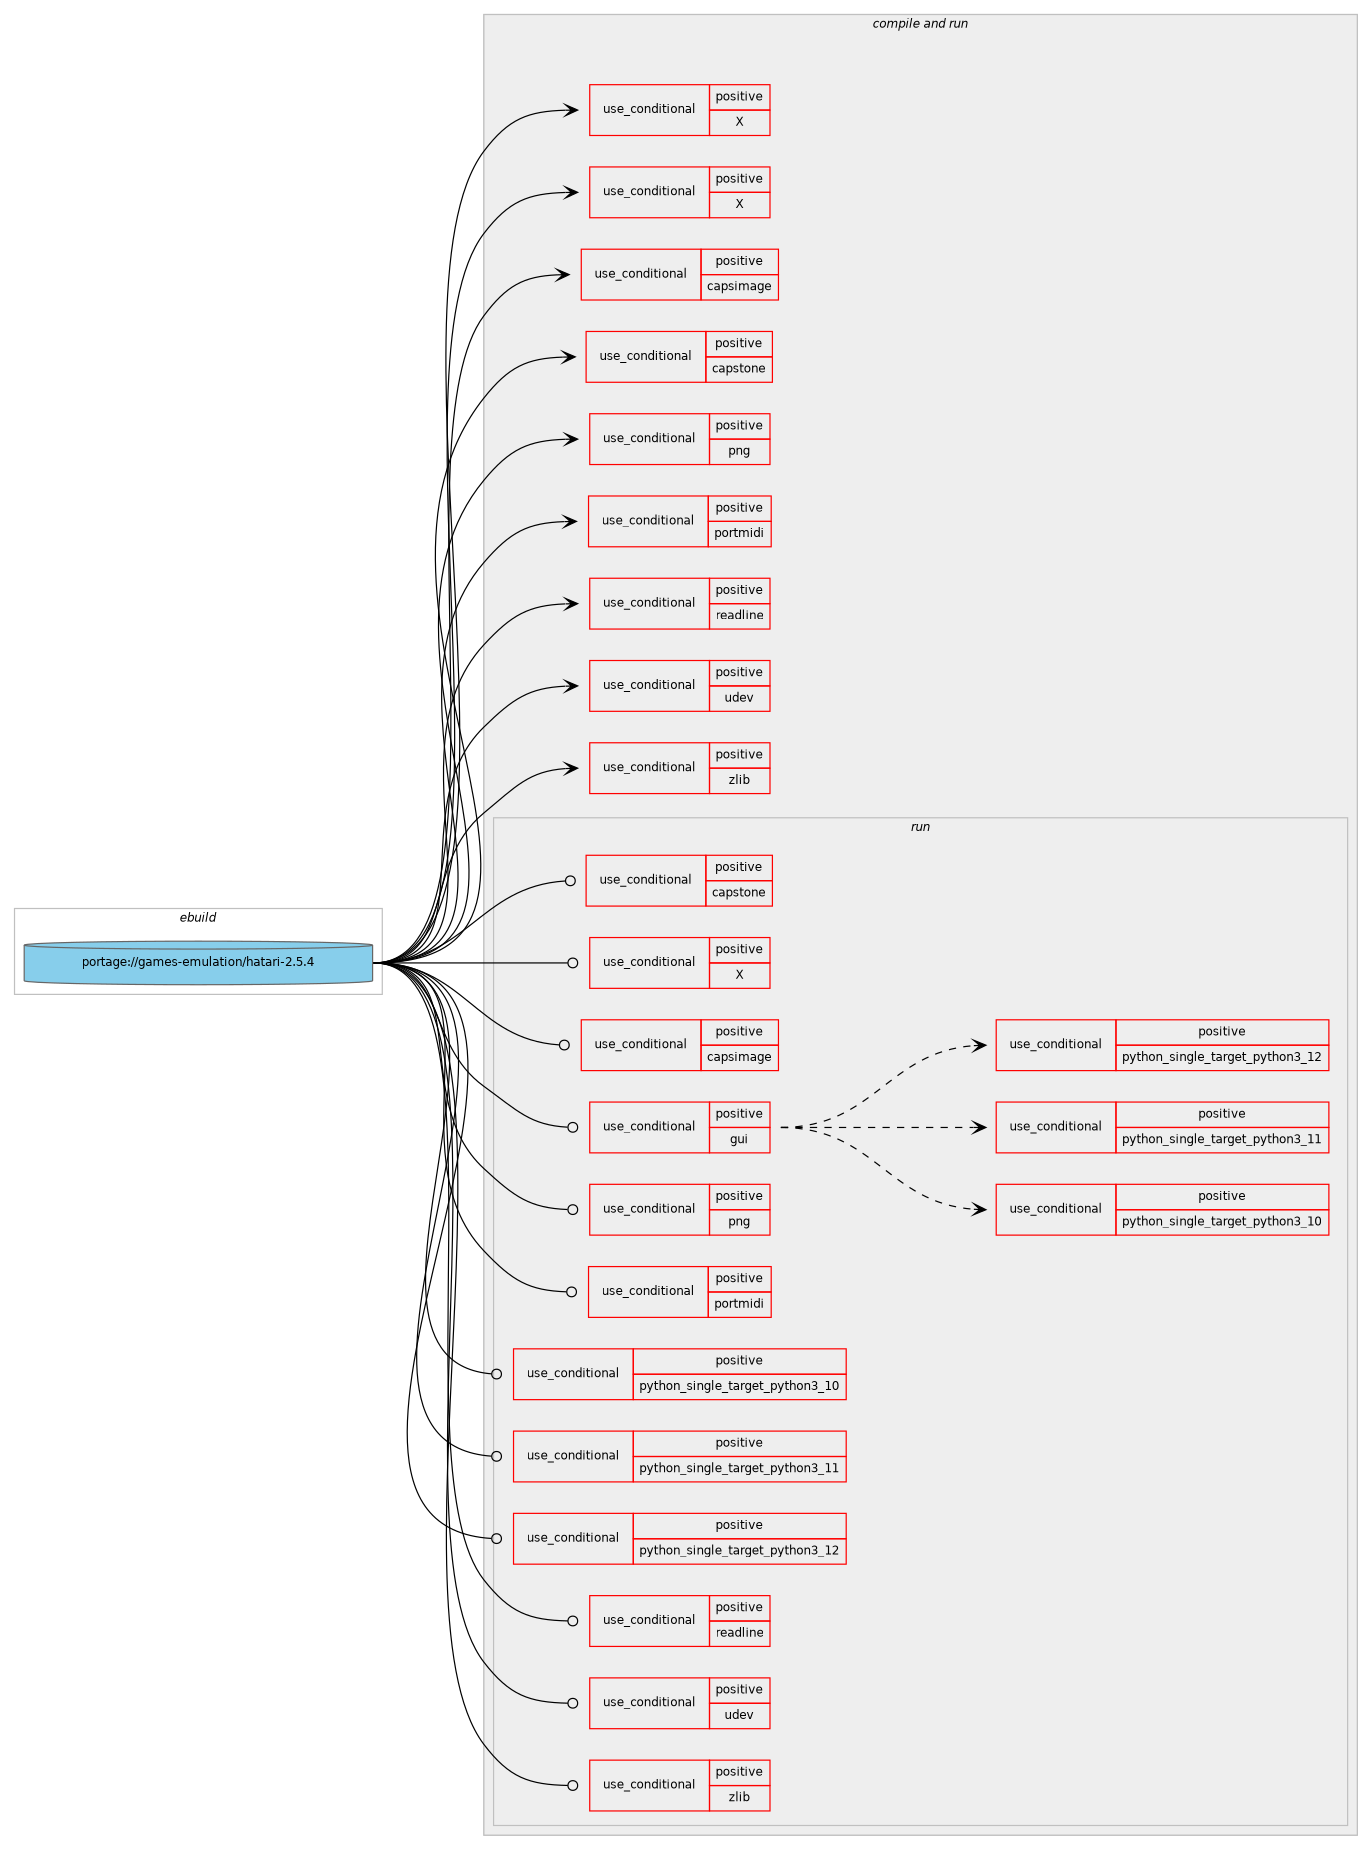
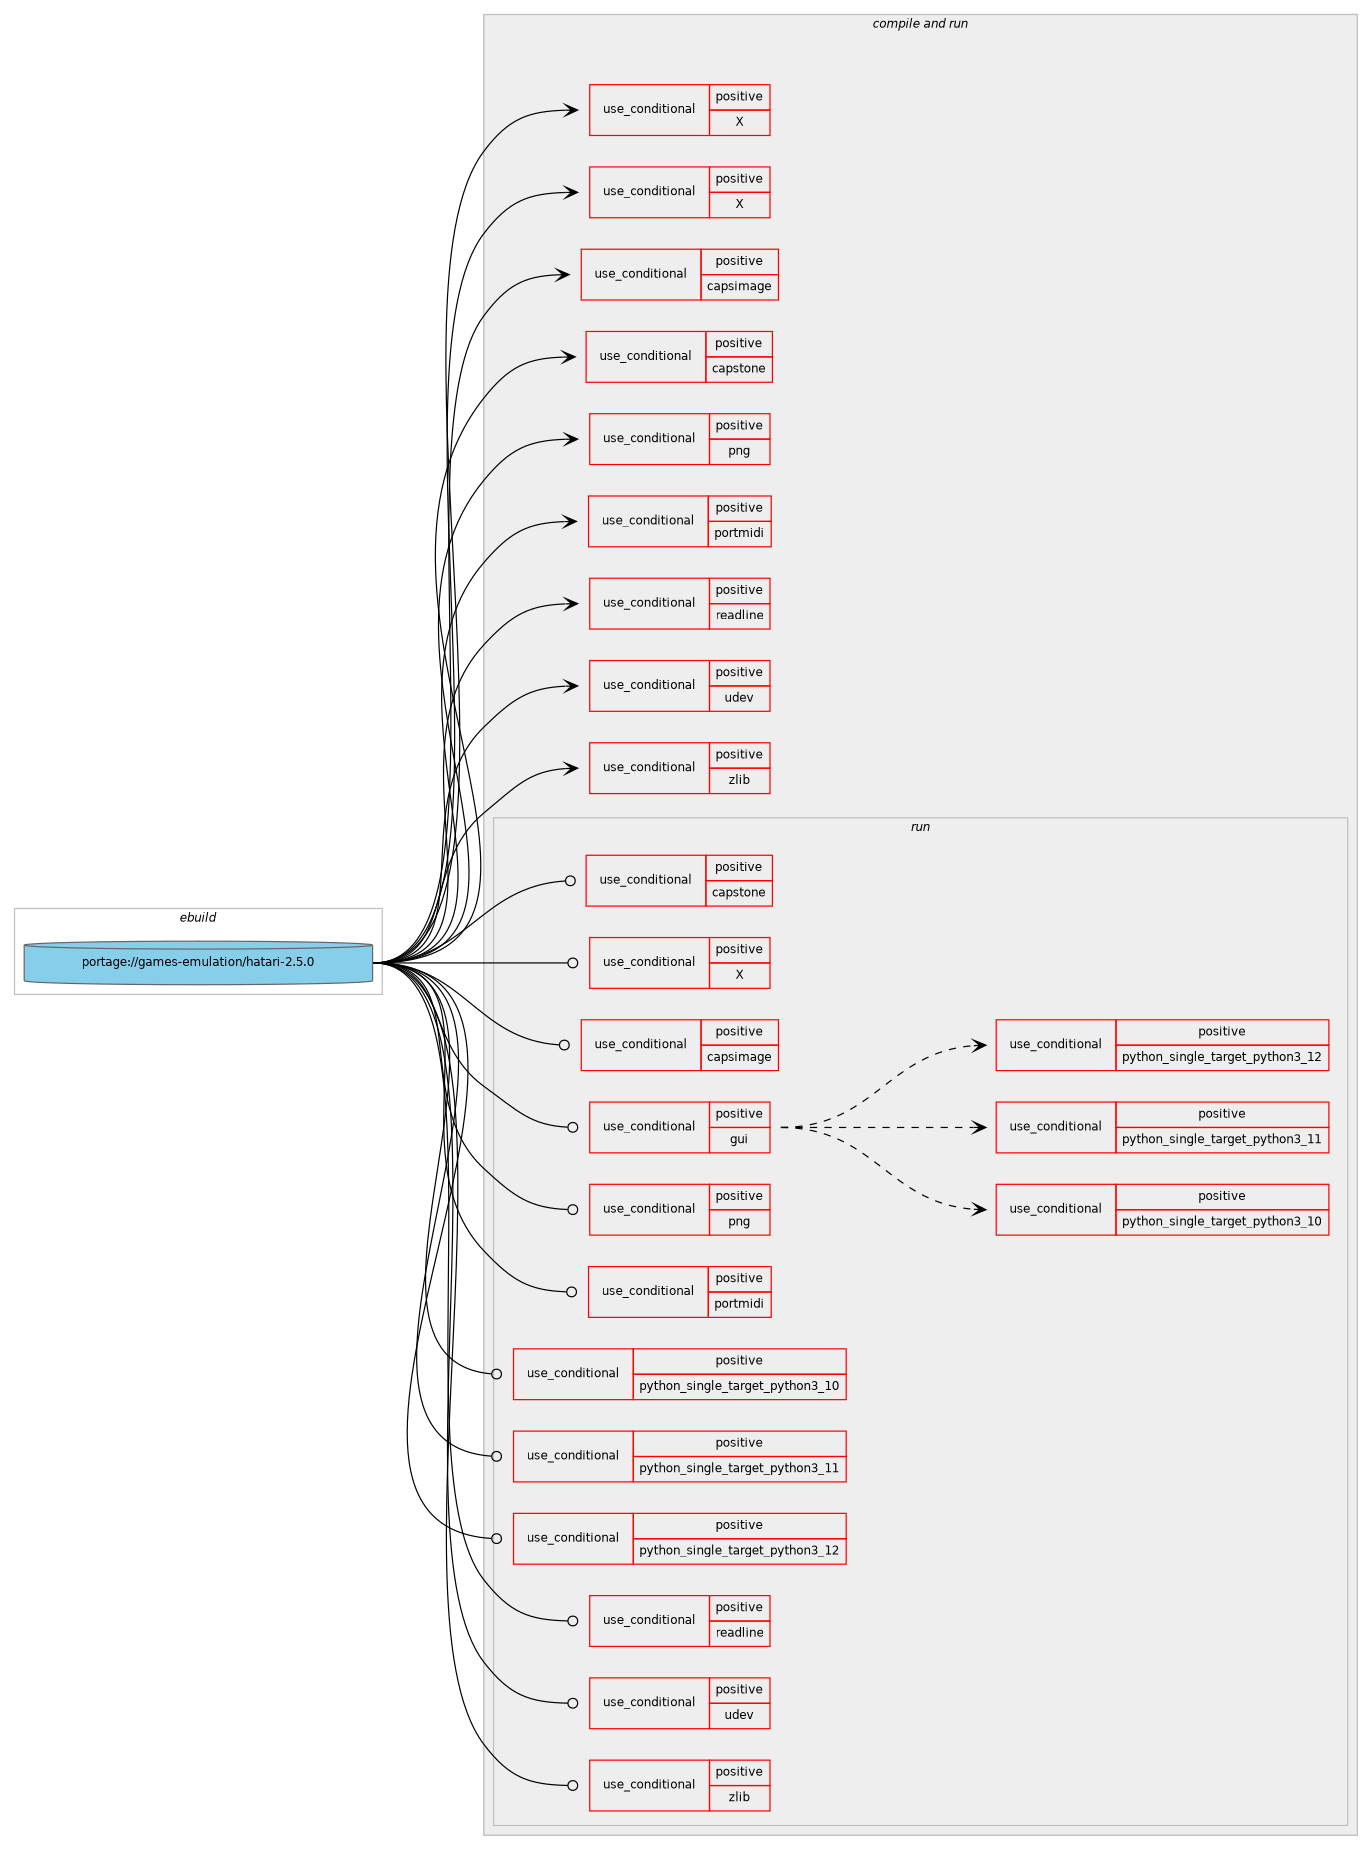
node "portage://games-emulation/hatari-2.5.4": label "portage://games-emulation/hatari-2.5.4" -> "portage://games-emulation/hatari-2.5.0"
